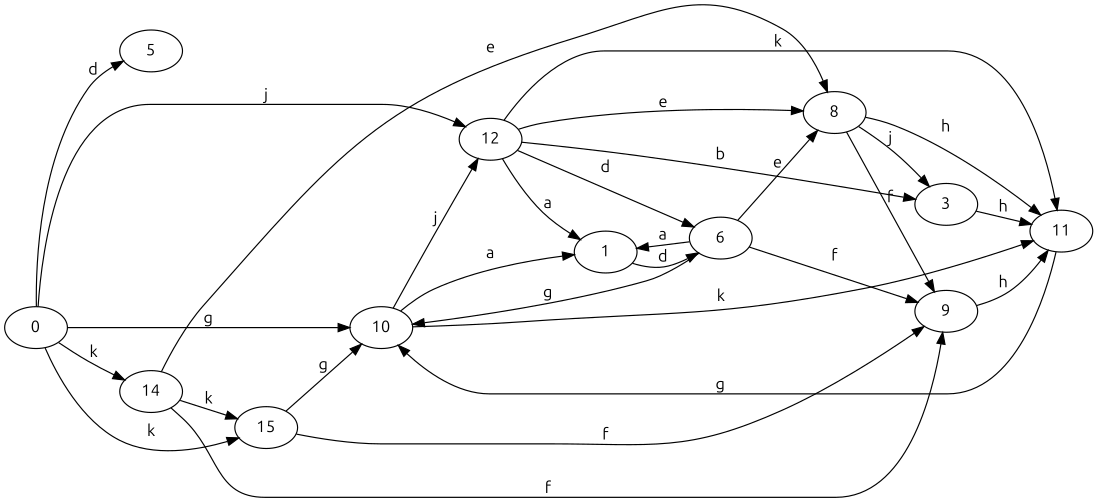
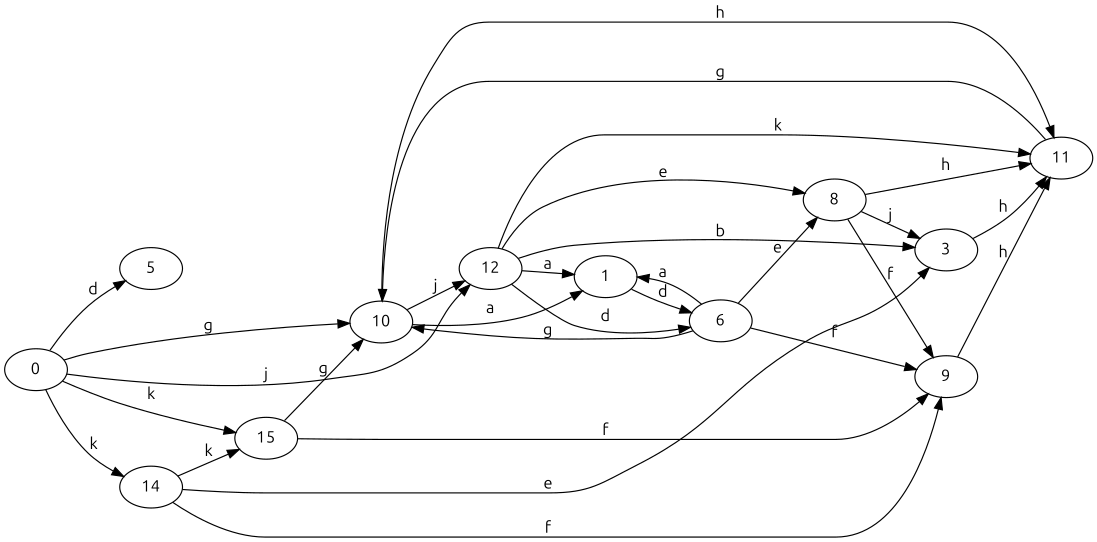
edge "14" -> "8": now "14" -> "3"
edge "10" -> "11": label "k" -> "h"
